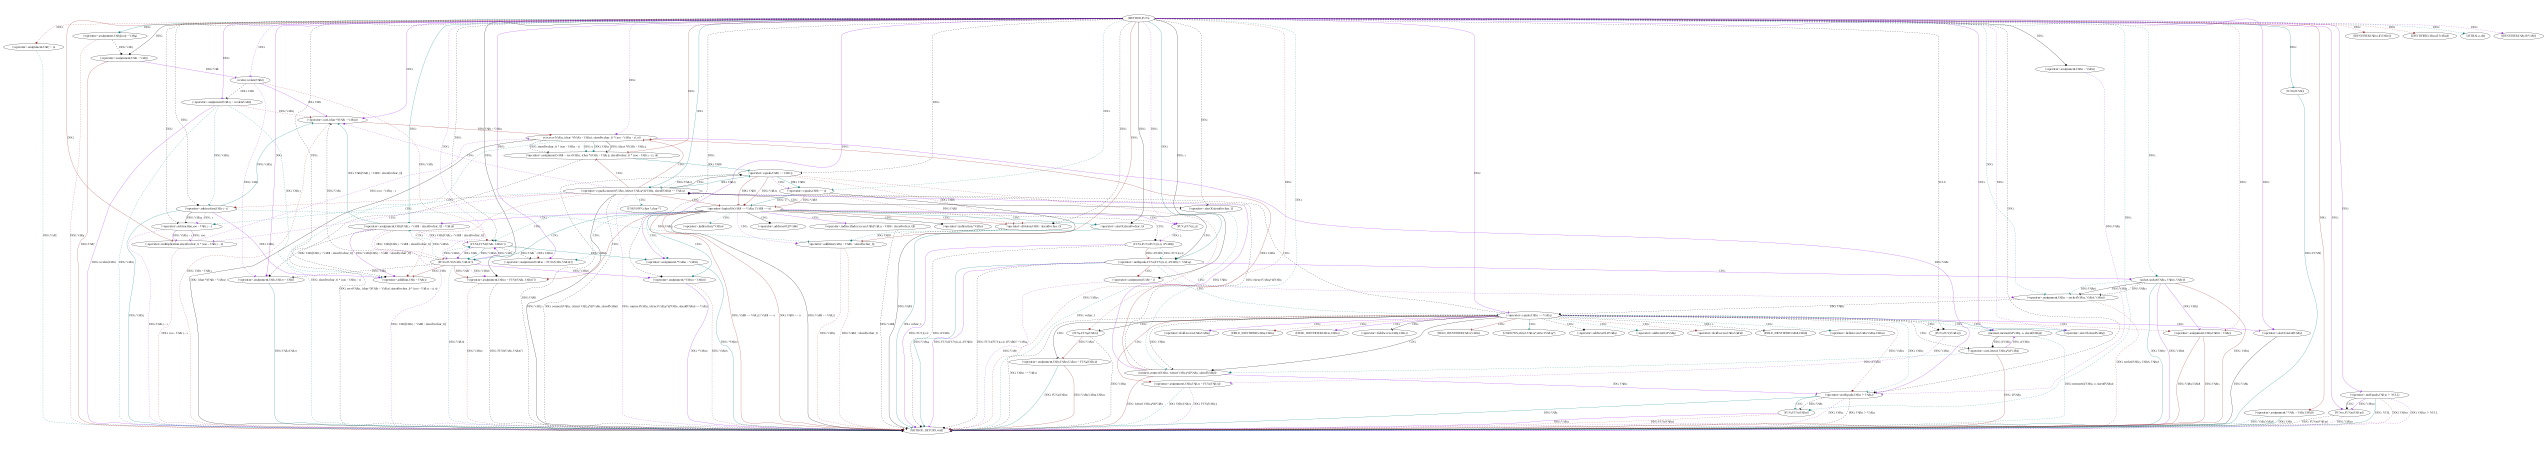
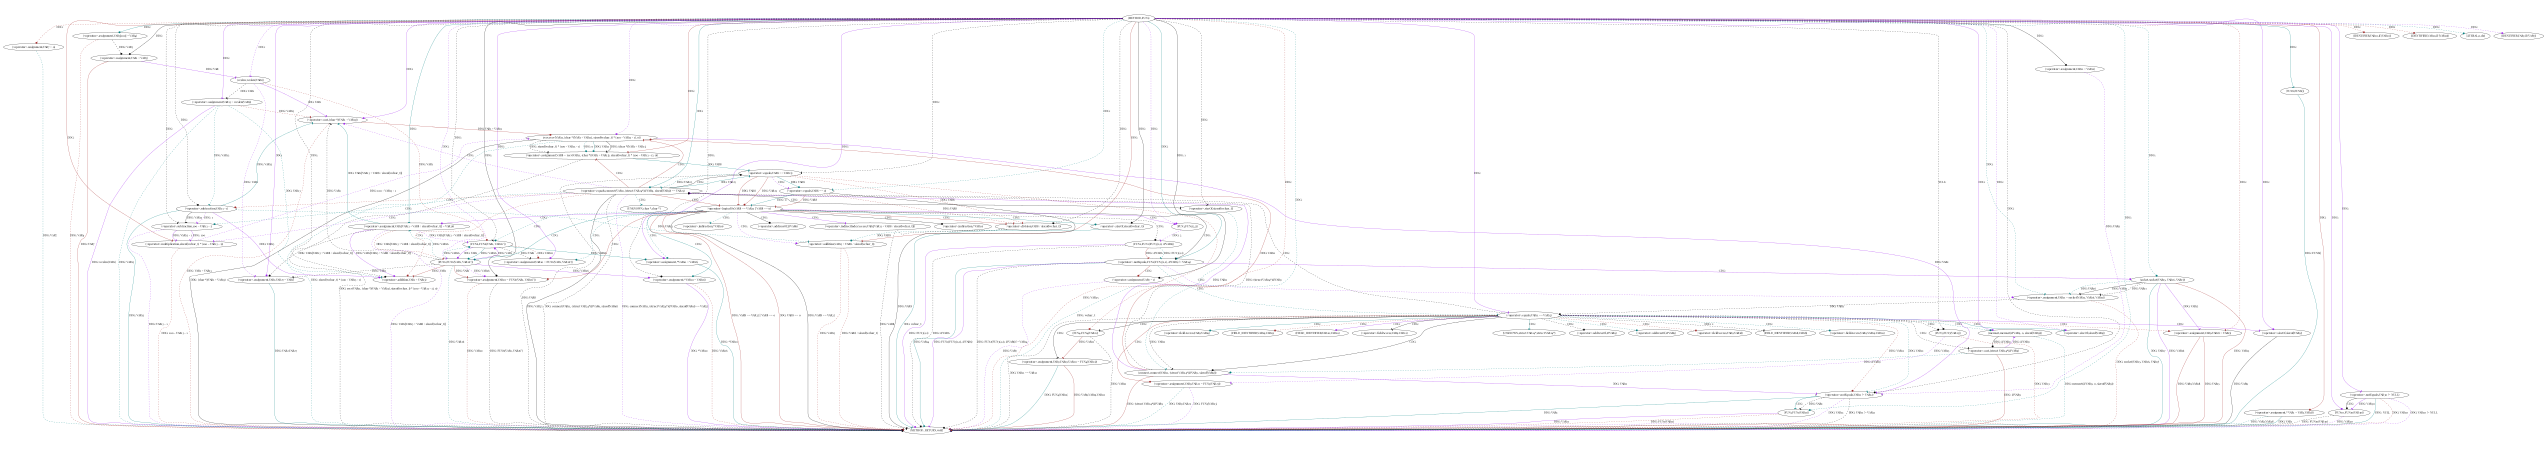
edge "(<operator>.equals,VAR11 == VAR12)" -> "(<operator>.fieldAccess,VAR9.VAR19)": color purple -> teal
node "(FIELD_IDENTIFIER,VAR22,VAR22)": removed
edge "(FUN5,FUN5(VAR23))" -> "(METHOD_RETURN,void)": added, label "DDG: VAR23"
